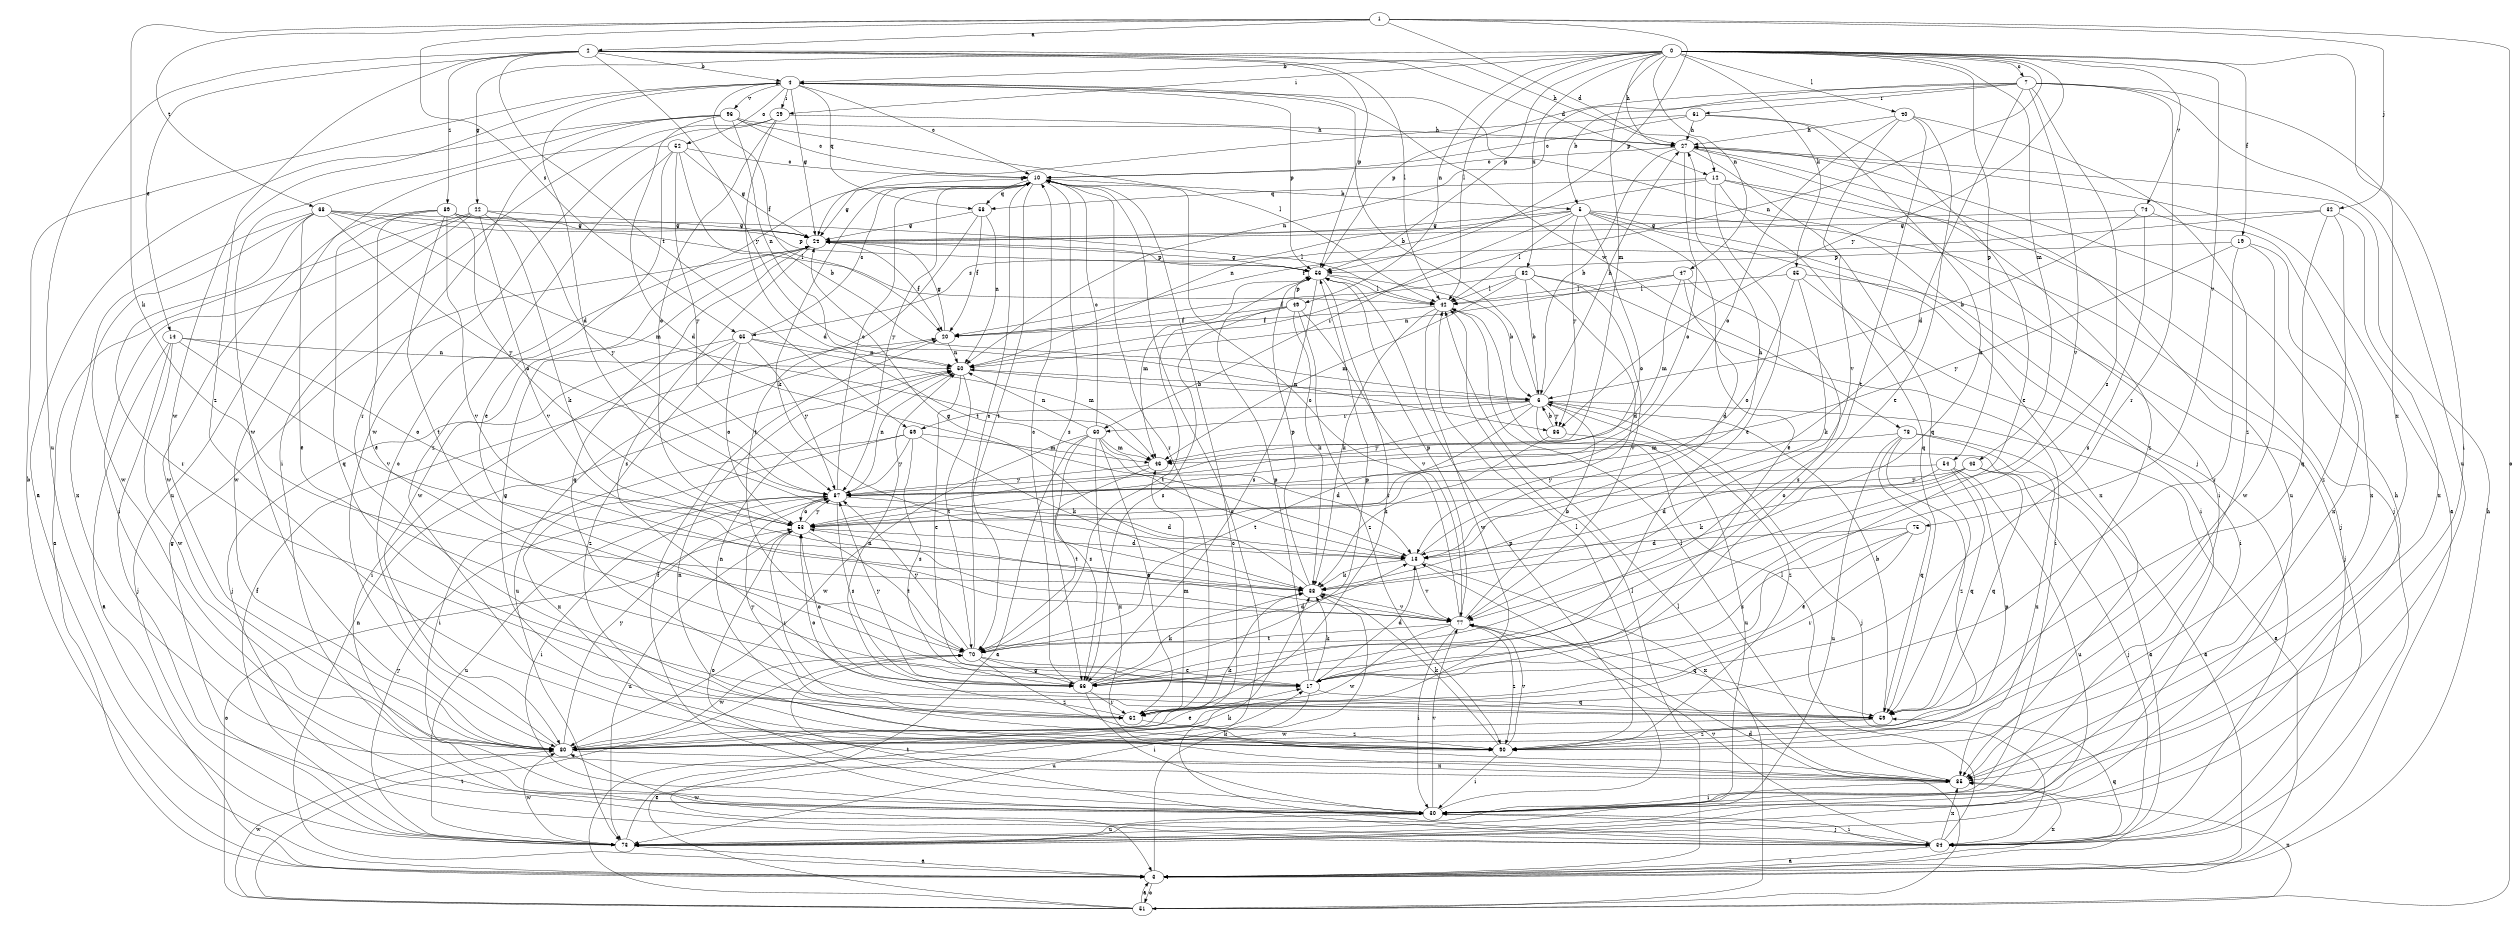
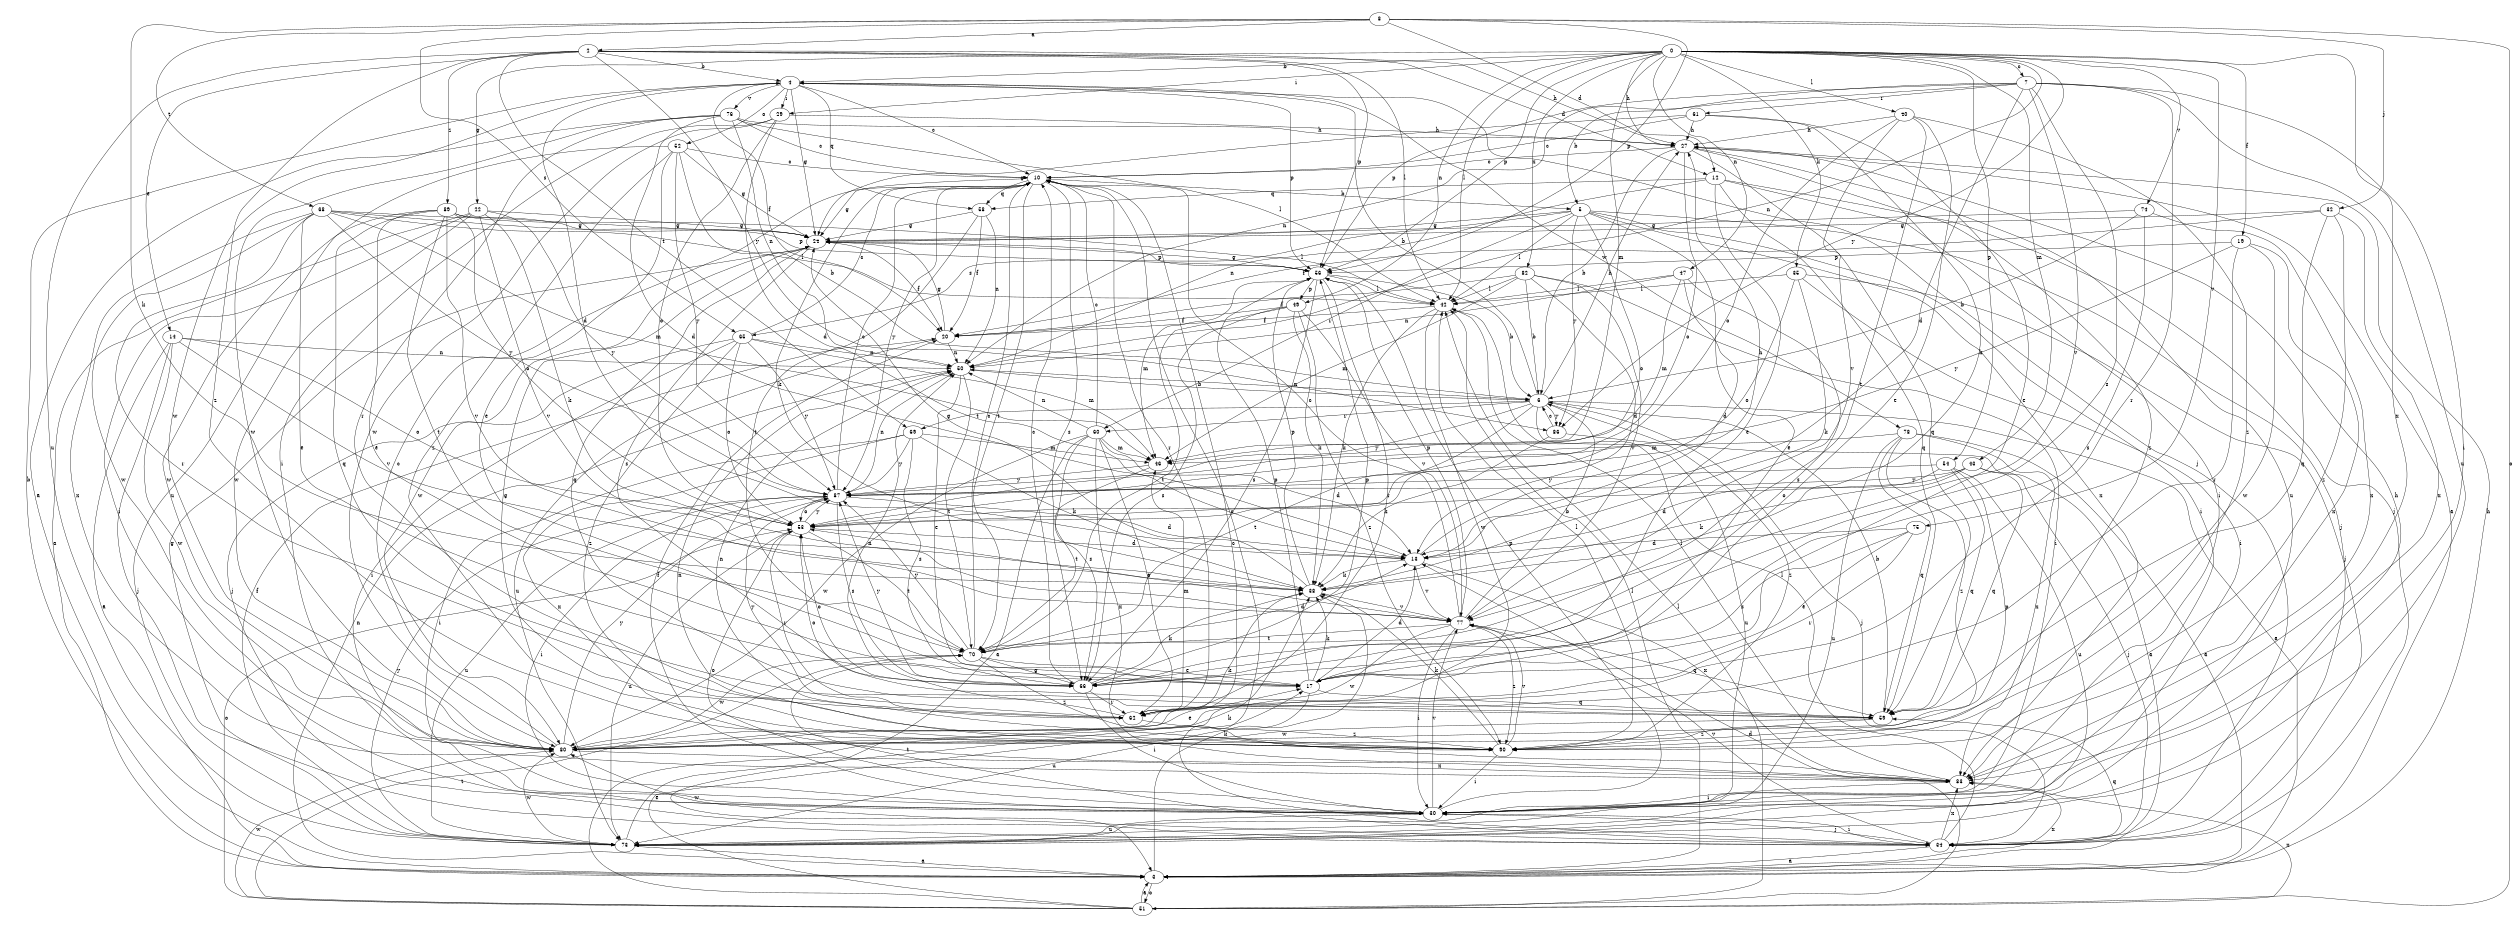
node "1": label "1" -> "8"
node "96": label "96" -> "76"
edge "49" -> "56": reversed
edge "86" -> "6": label "b" -> "c"
node "85": label "85" -> "83"
